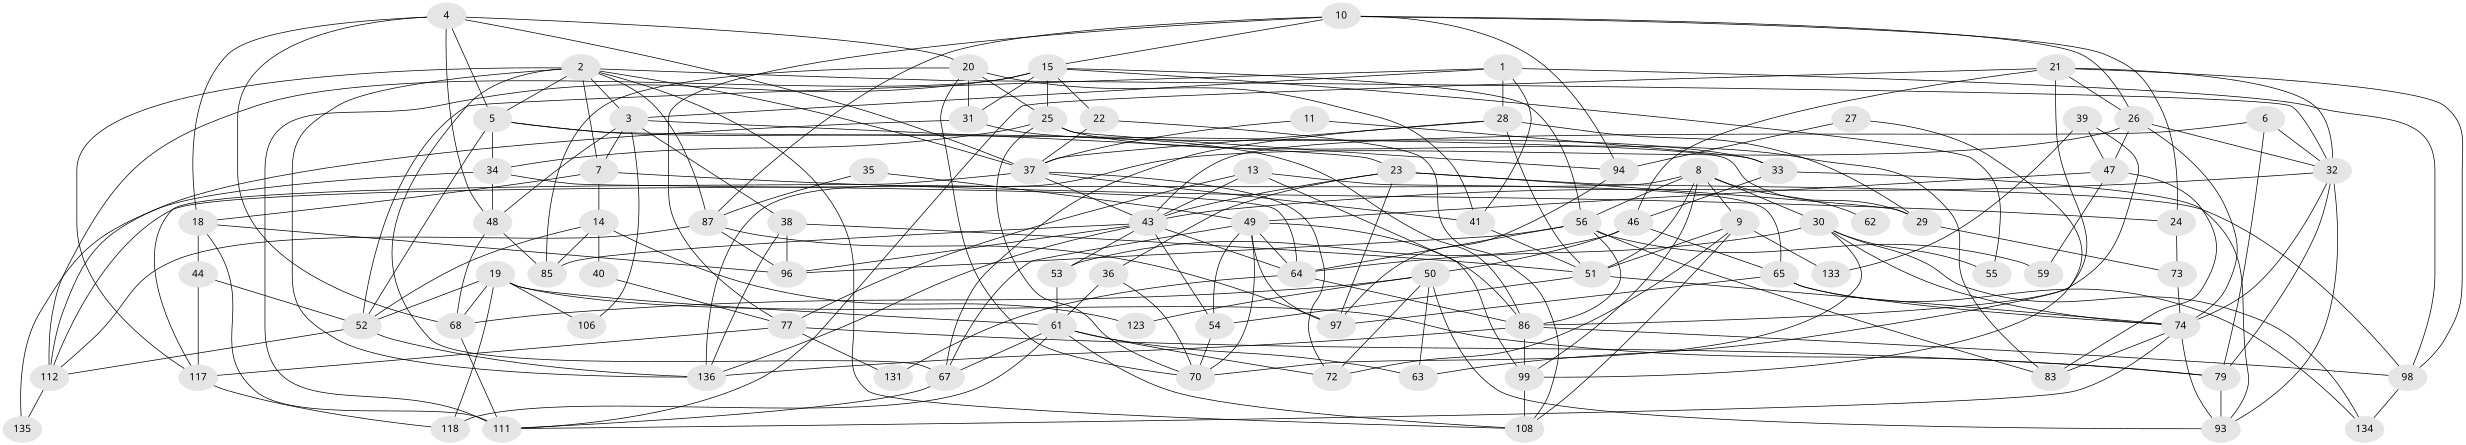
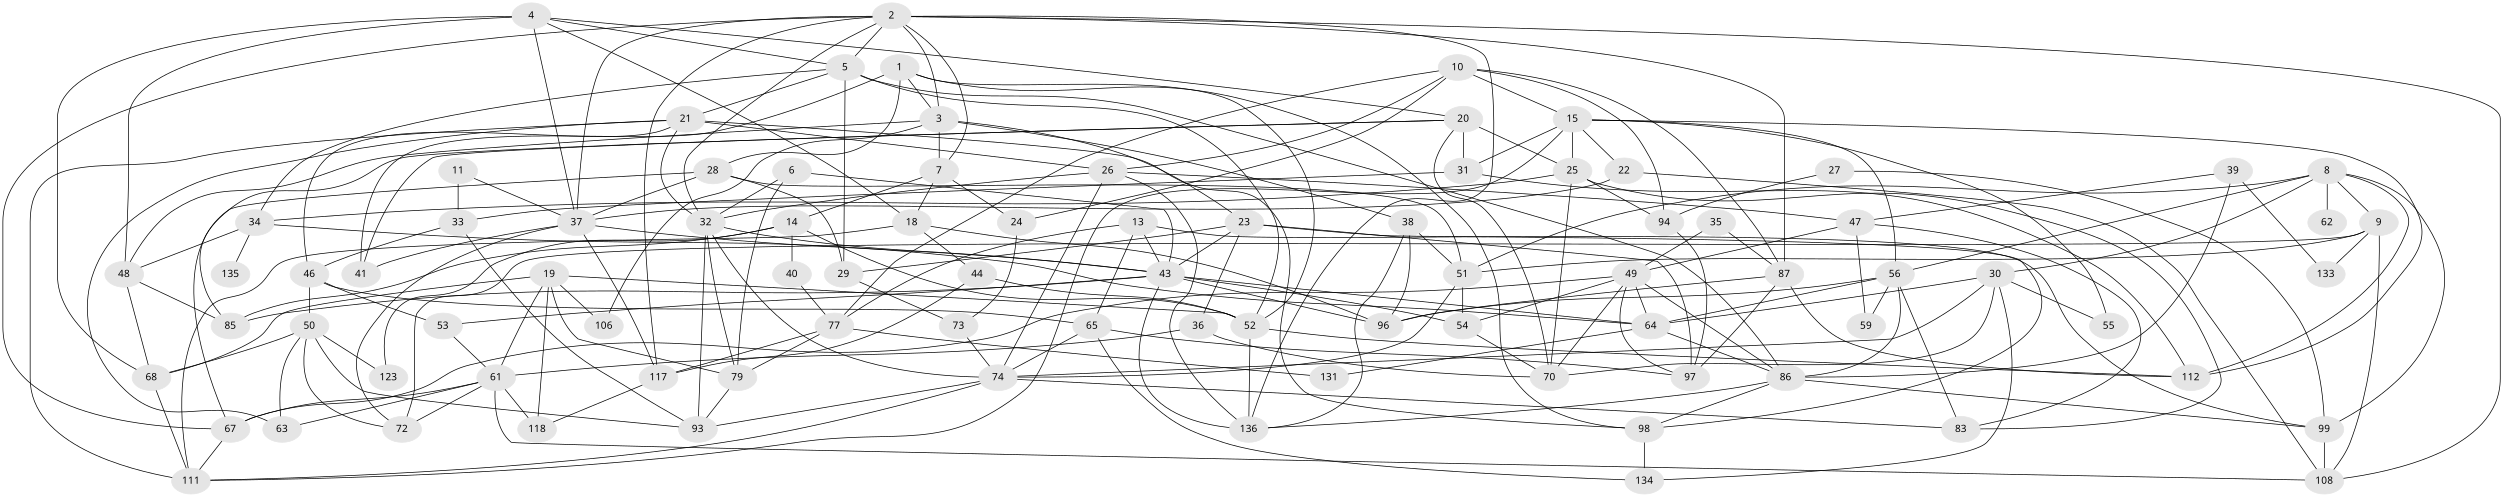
edge "5" -- "21": added
edge "41" -- "51": removed
edge "112" -- "135": removed
